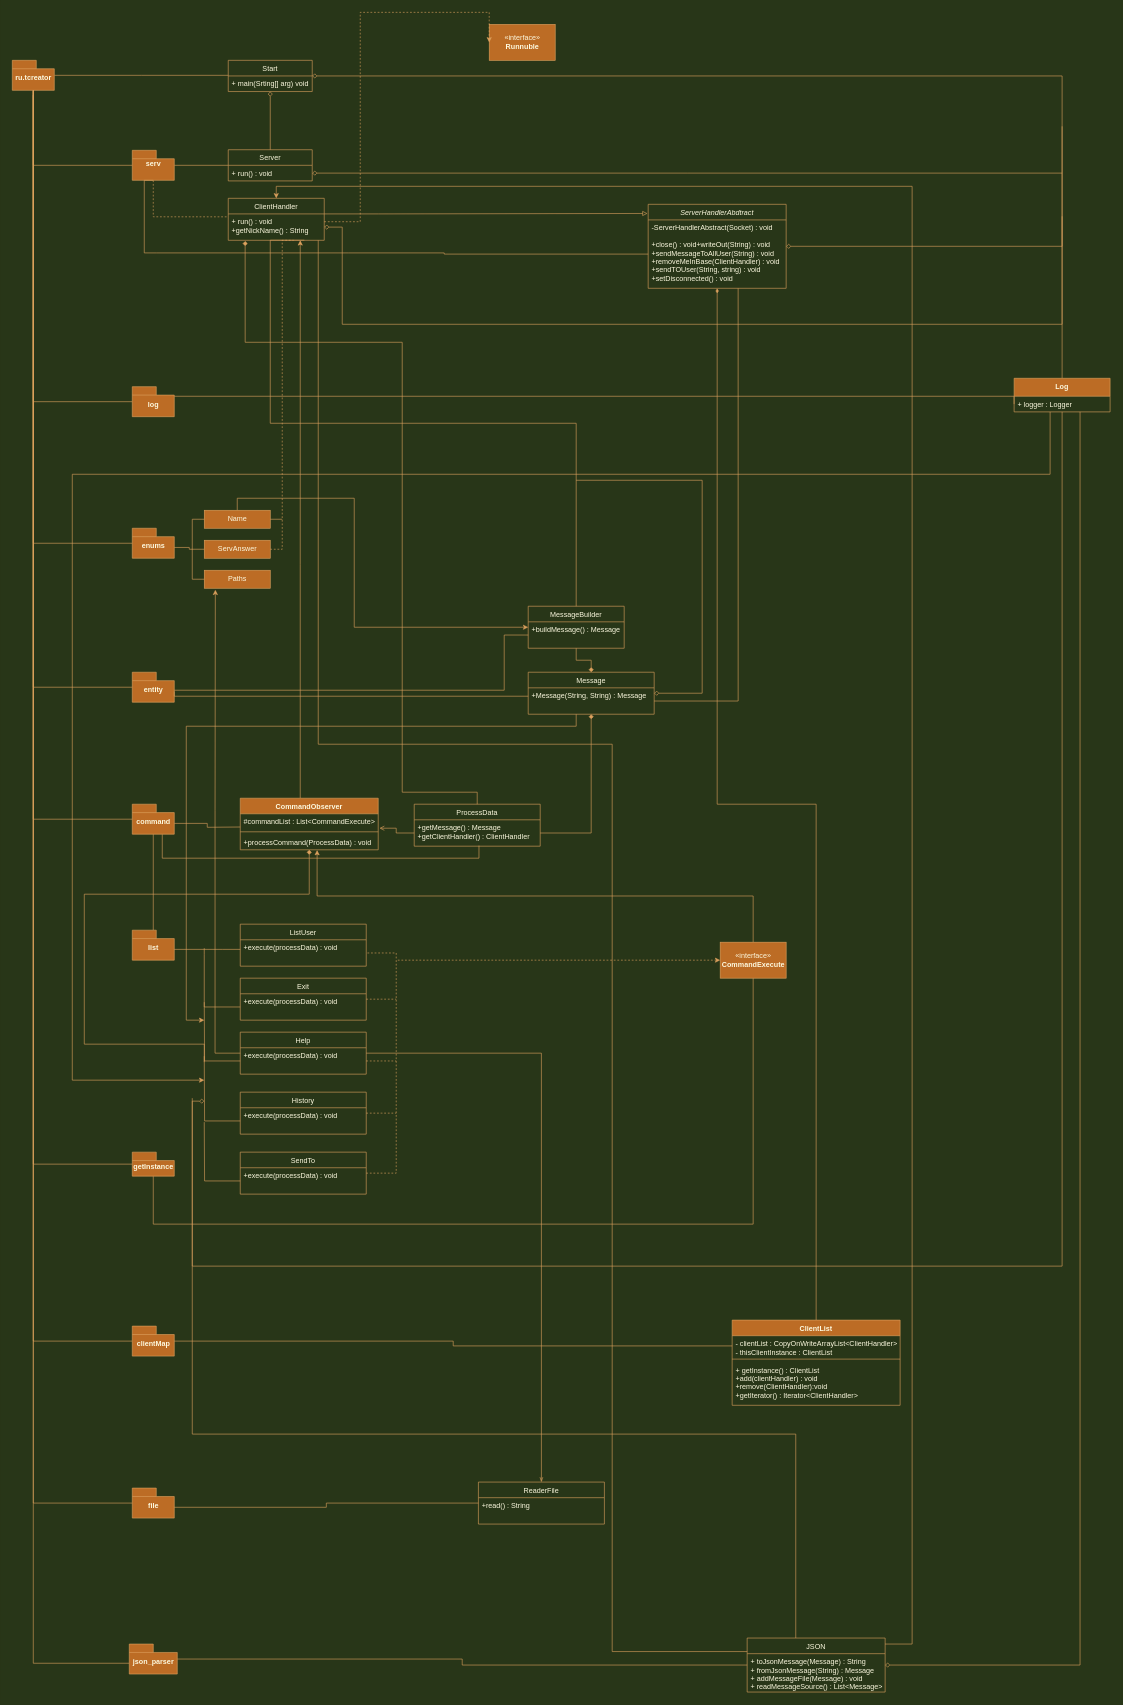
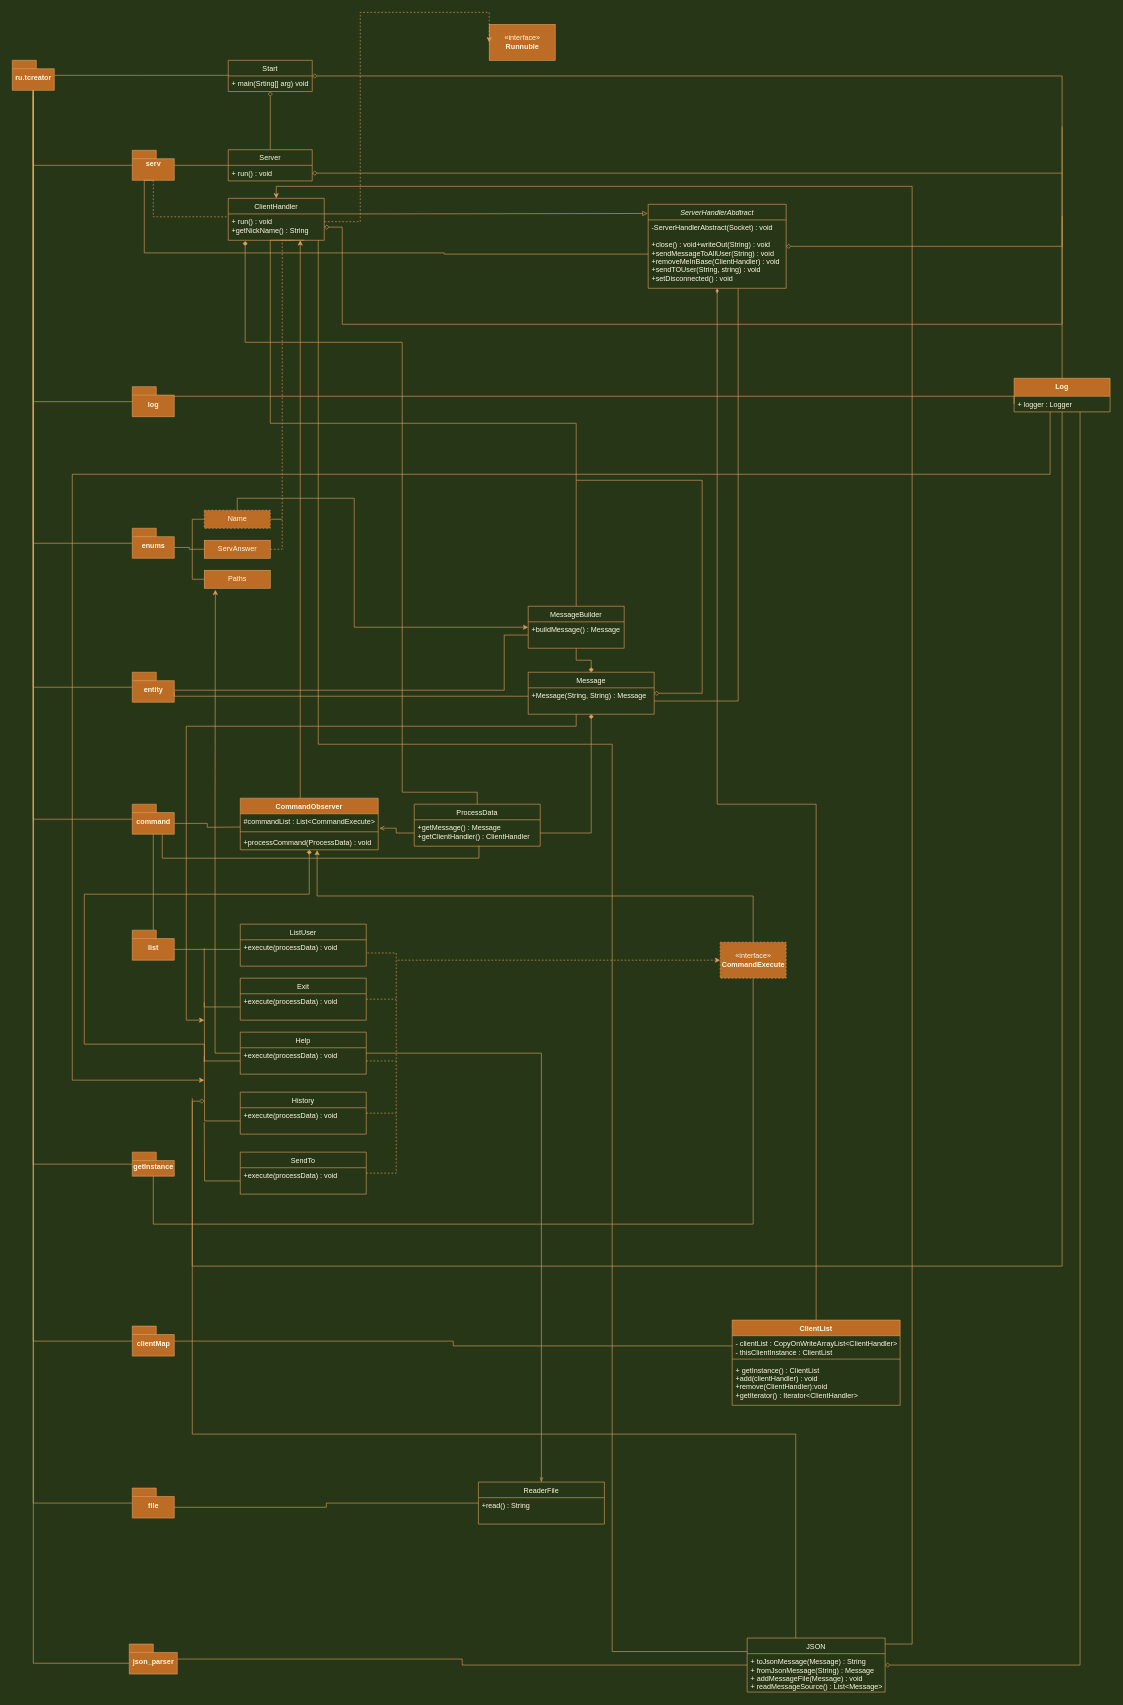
node "Name": style solid -> dashed
node "«interface» CommandExecute": style solid -> dashed
